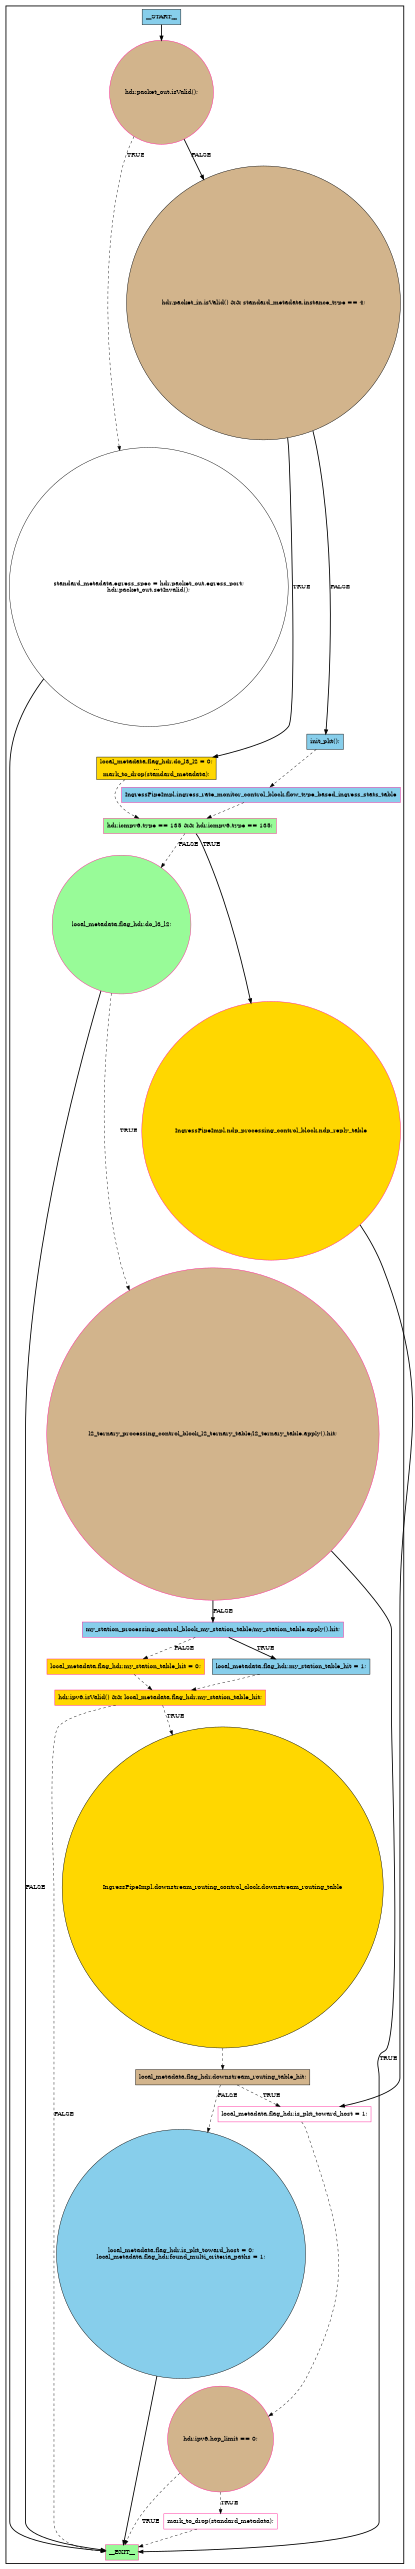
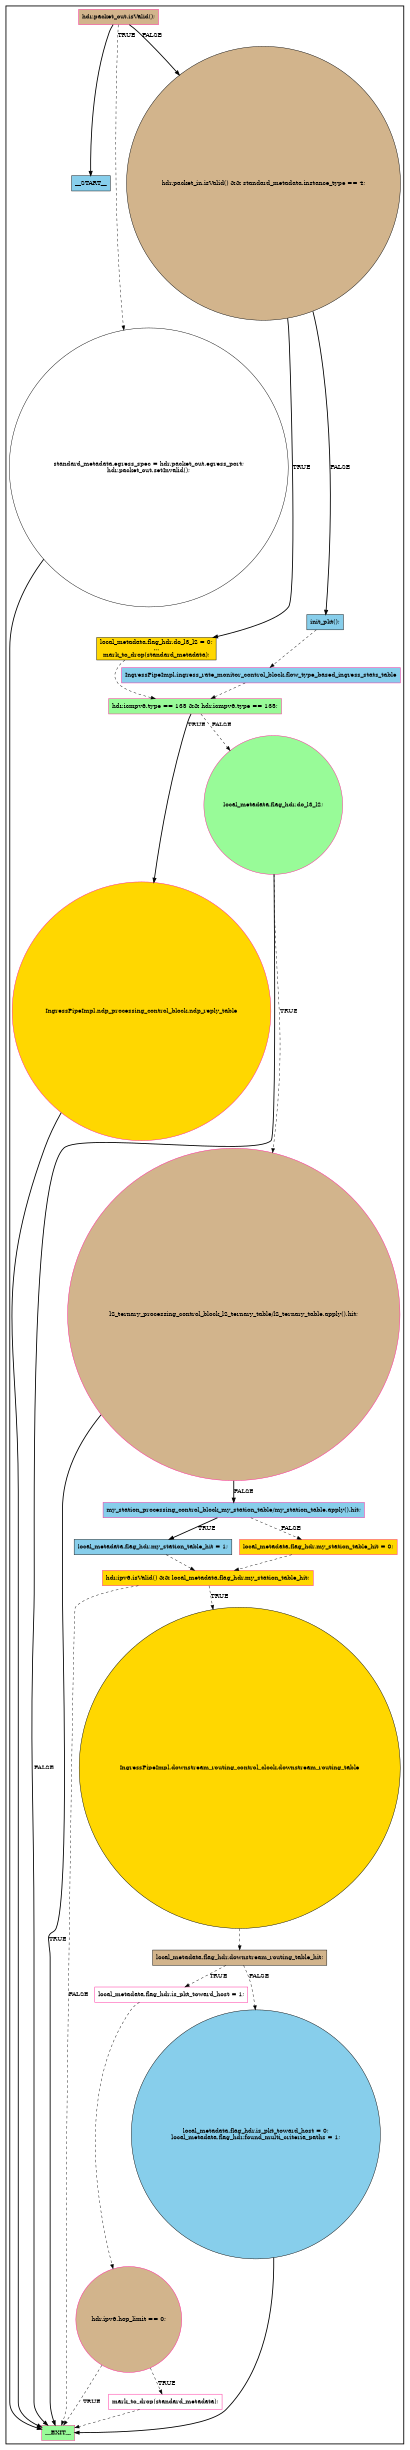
edge "__START__" -> "hdr.packet_out.isValid();": reversed
node "hdr.packet_out.isValid();": shape circle -> box
edge "IngressPipeImpl.ndp_processing_control_block.ndp_reply_table" -> "local_metadata.flag_hdr.is_pkt_toward_host = 1;": now "IngressPipeImpl.ndp_processing_control_block.ndp_reply_table" -> "__EXIT__"
